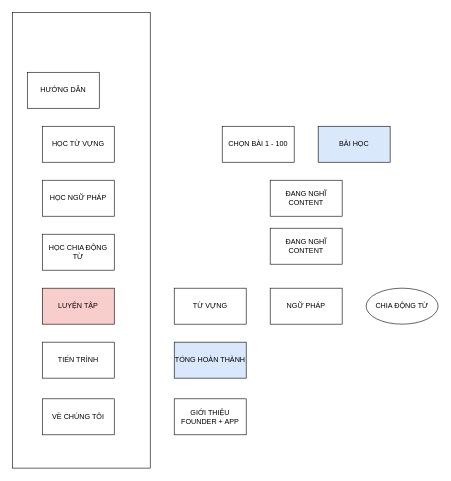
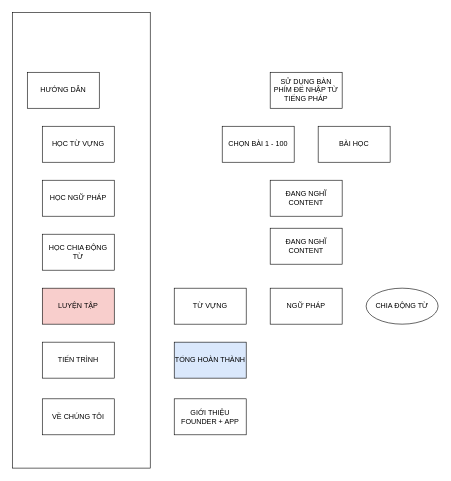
node "SỬ DỤNG BÀN PHÍM ĐỂ NHẬP TỪ TIẾNG PHÁP": added
node "BÀI HỌC": fillcolor #dae8fc -> #ffffff
